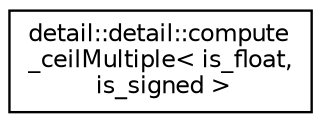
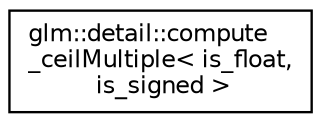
node "detail::detail::compute _ceilMultiple< is_float, is_signed >": label "detail::detail::compute _ceilMultiple< is_float, is_signed >" -> "glm::detail::compute _ceilMultiple< is_float, is_signed >"
